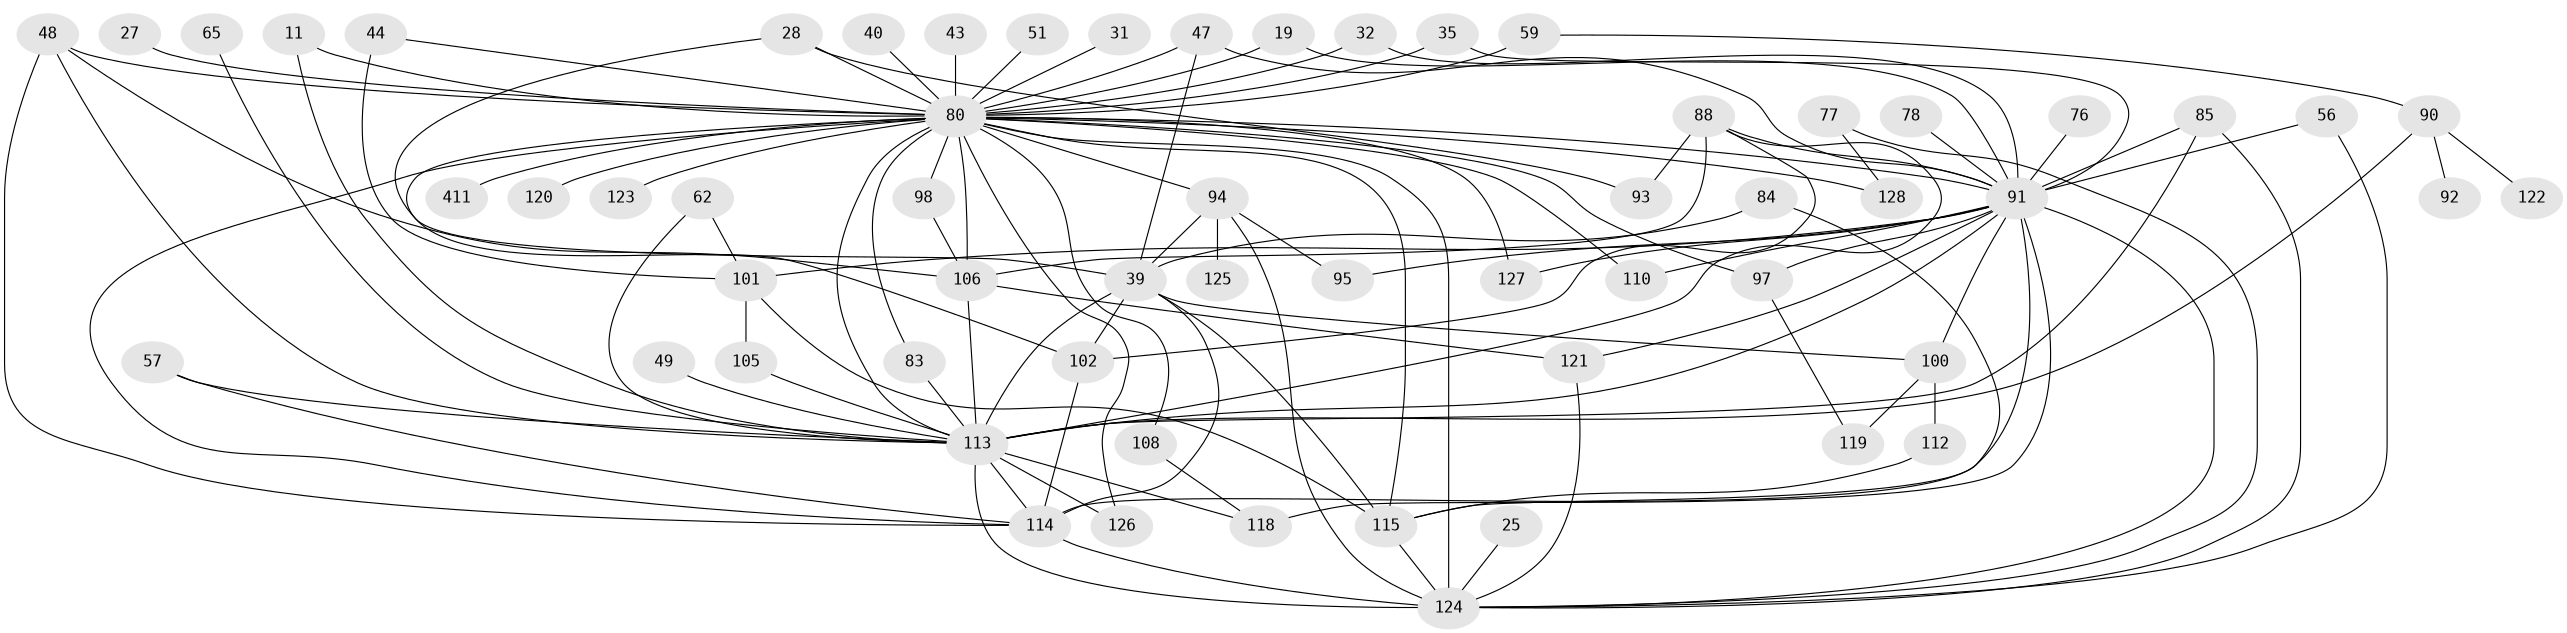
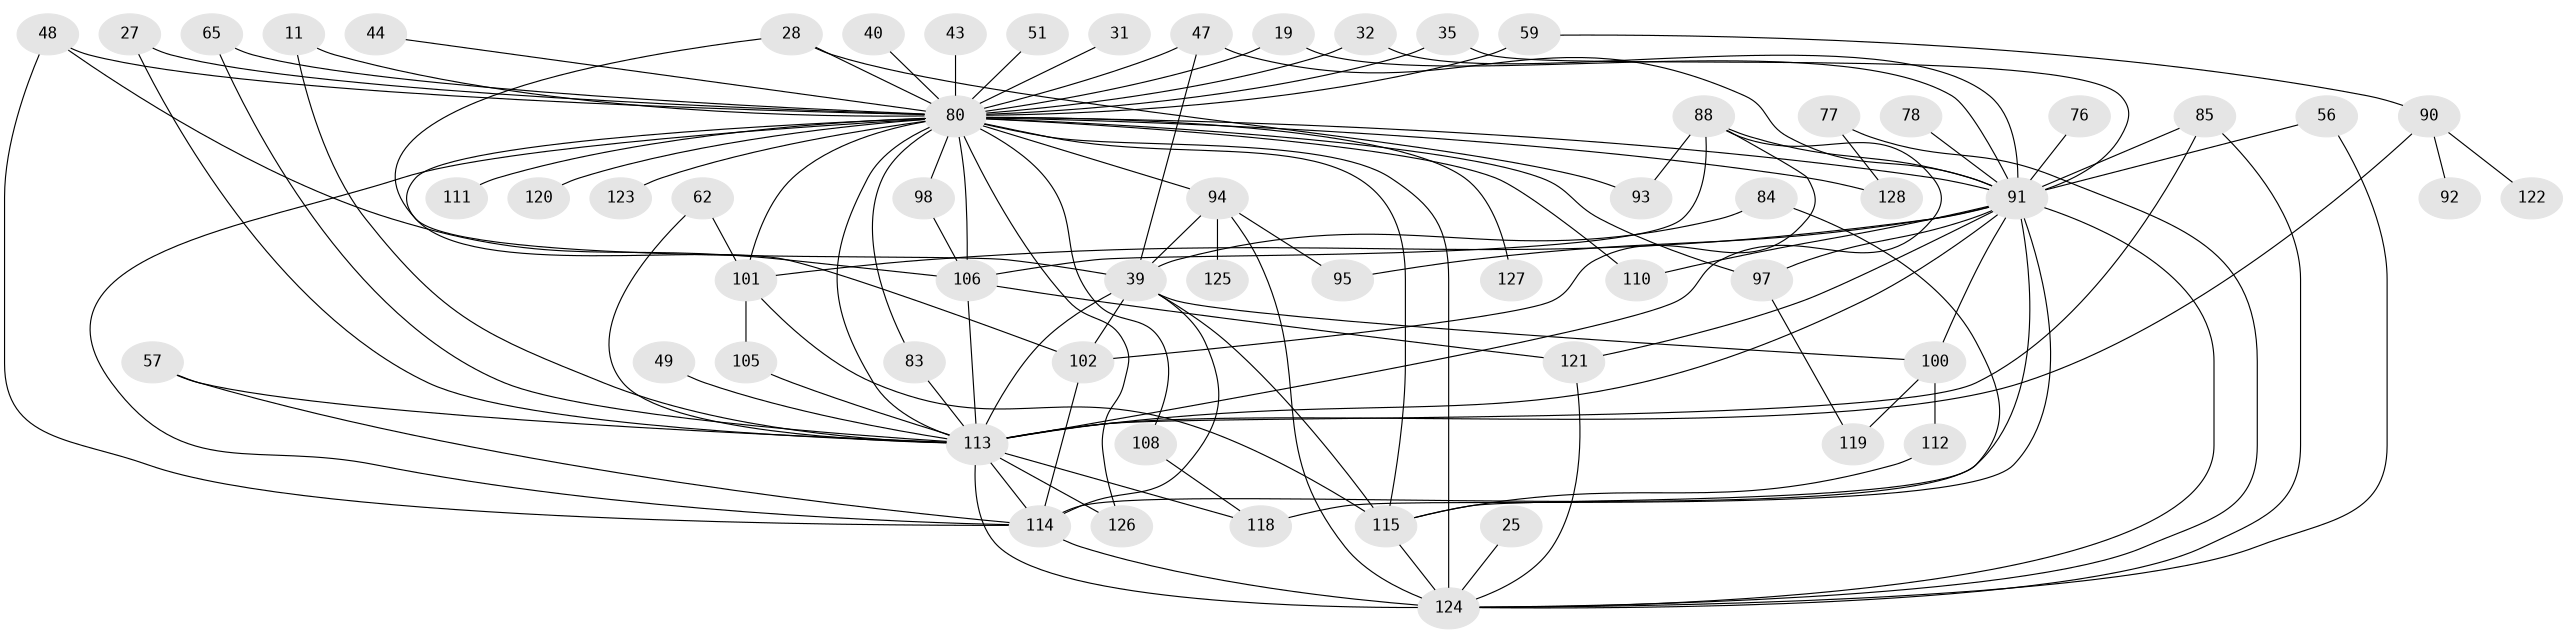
edge "65" -- "80": added
node "411": label "411" -> "111"
edge "91" -- "127": removed
edge "44" -- "101": now "80" -- "101"
edge "48" -- "113": now "27" -- "113"
